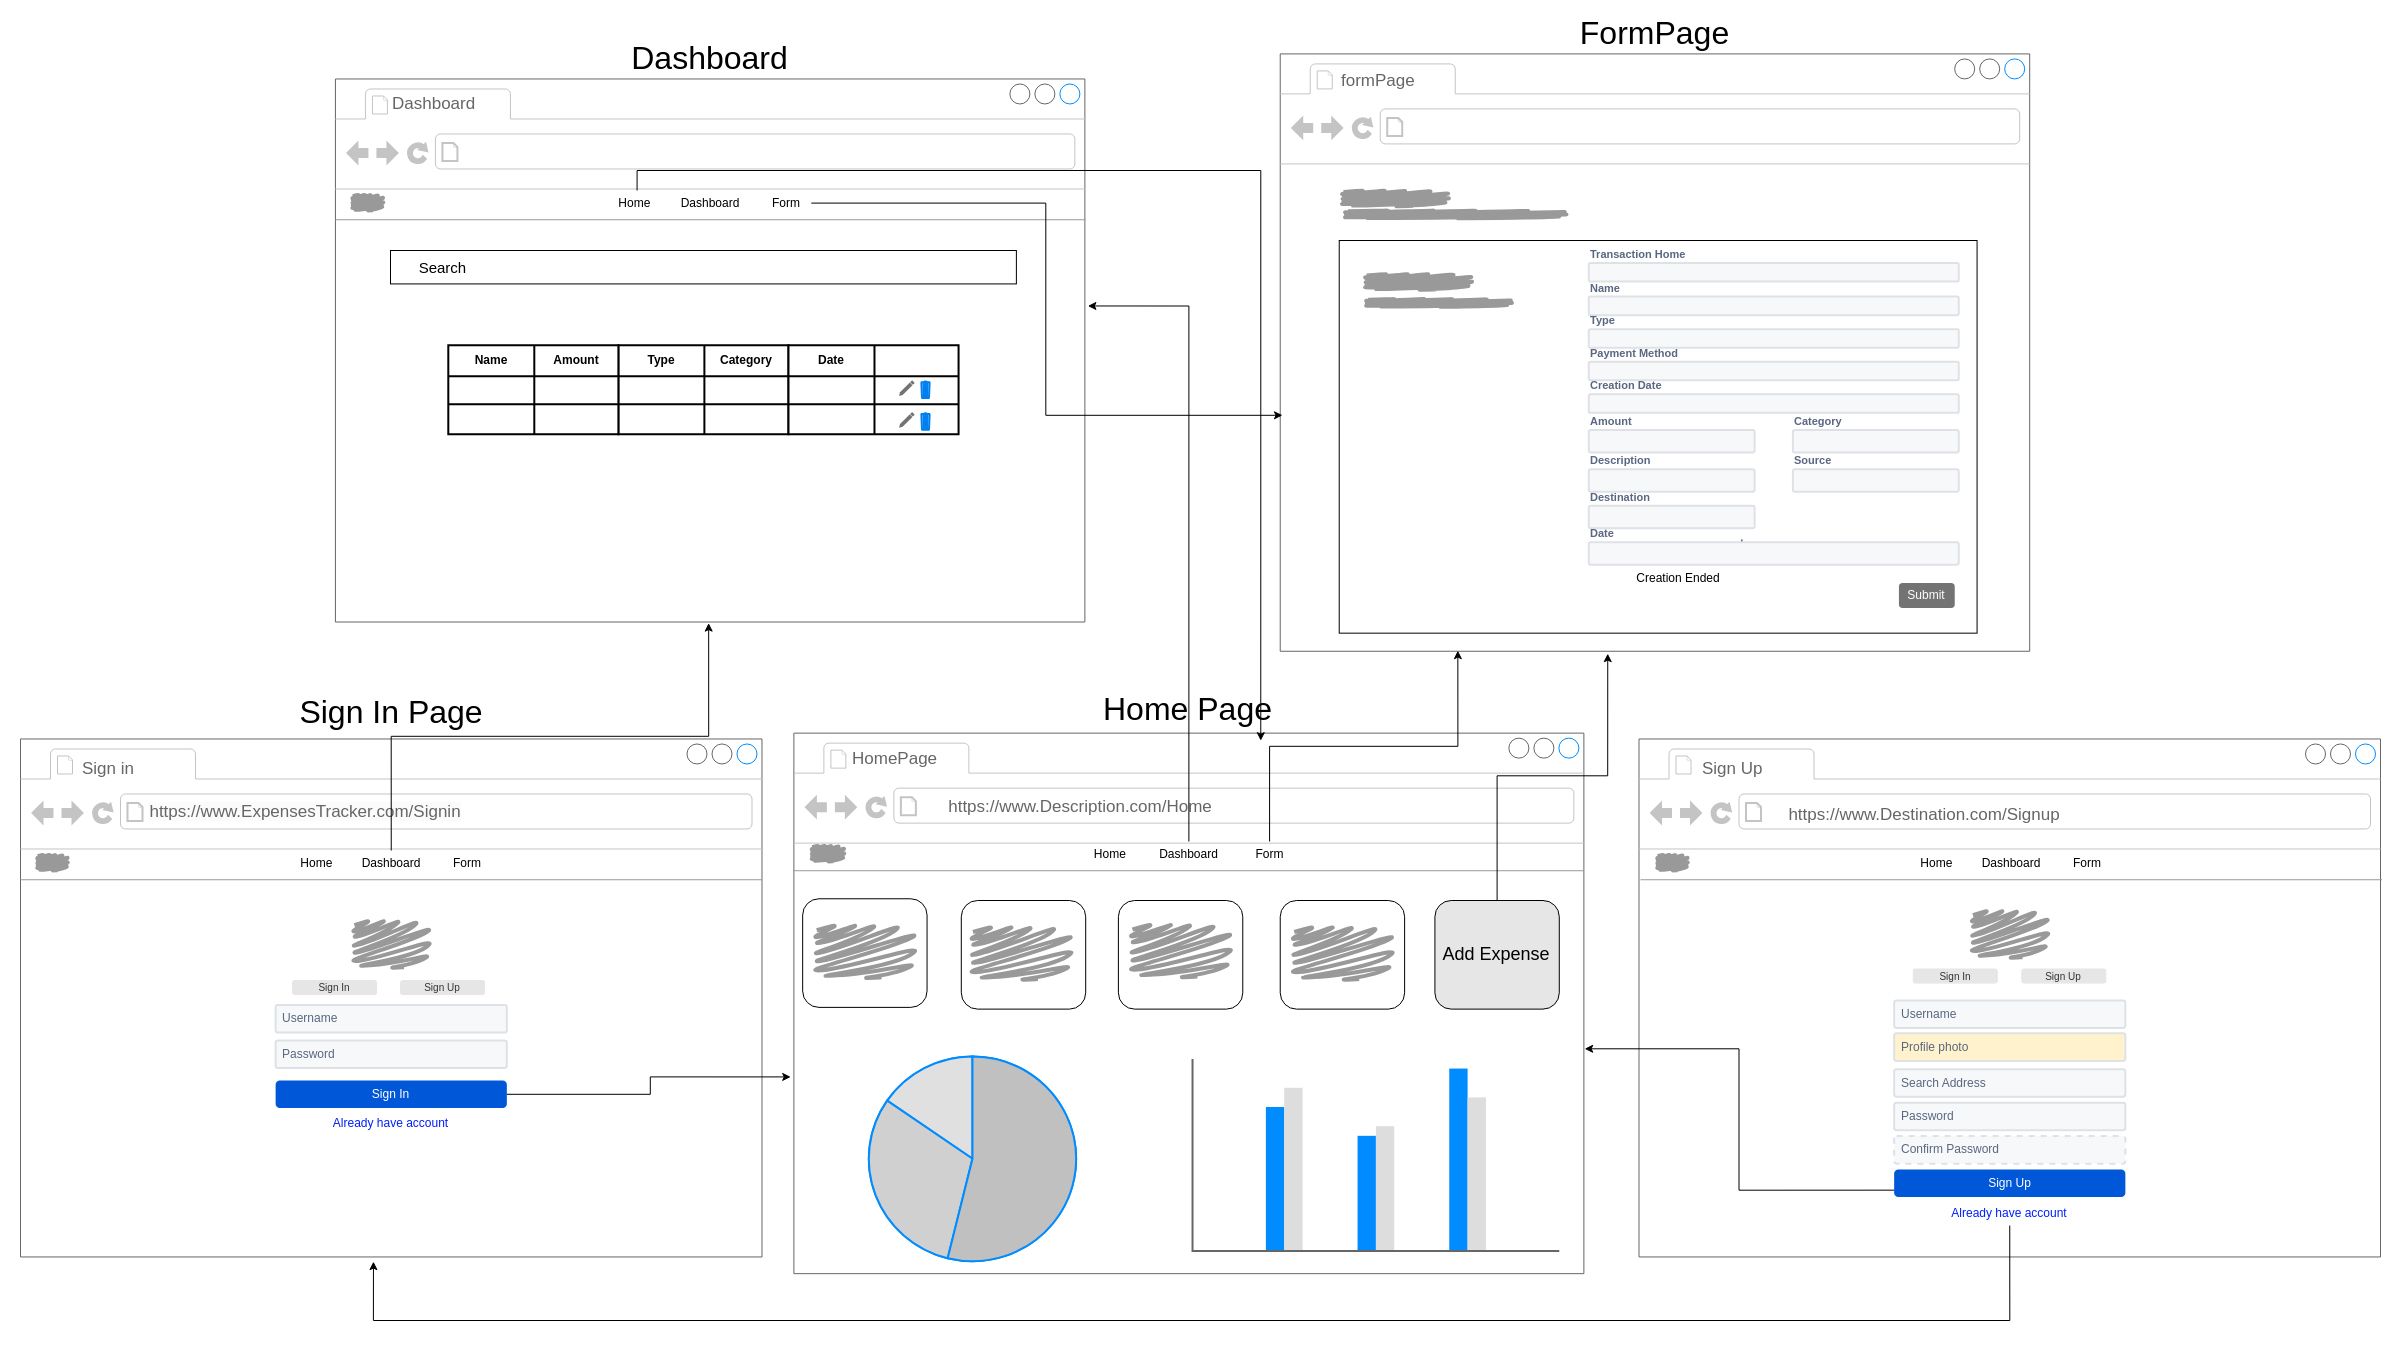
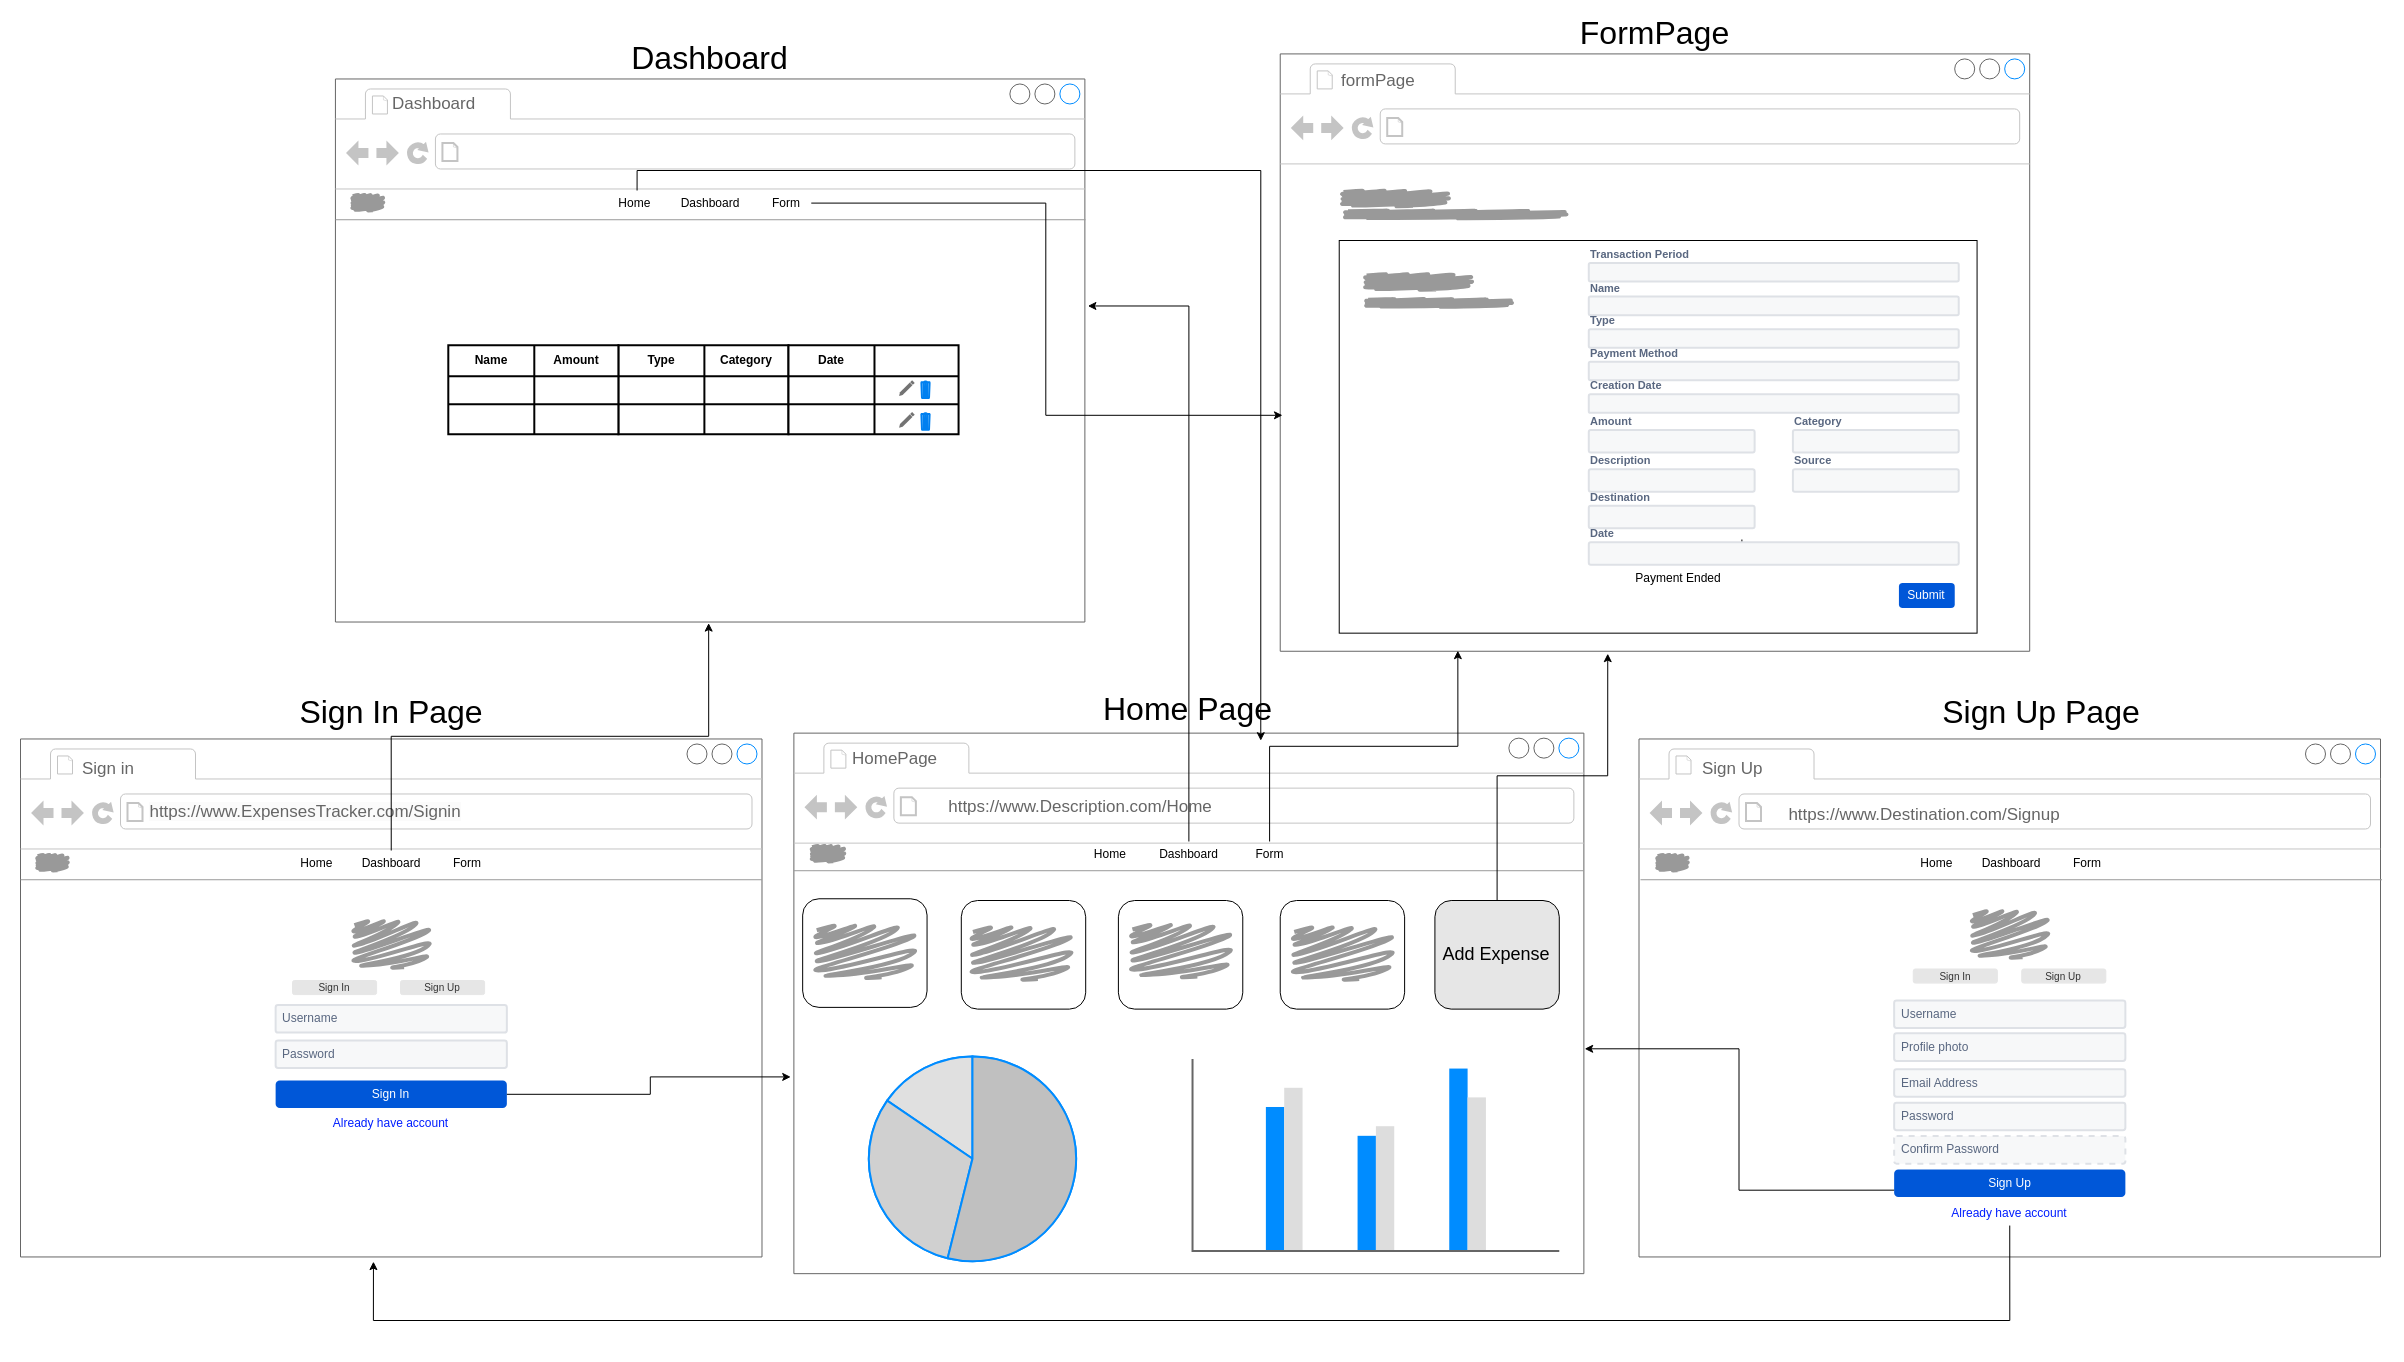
node "Transaction Home": label "Transaction Home" -> "Transaction Period"
node "Search": removed
node "Creation Ended": label "Creation Ended" -> "Payment Ended"
node "Submit": fillcolor #737373 -> #0057d8
node "Sign Up Page": added
node "Profile photo": fillcolor #fff2cc -> #f7f8f9
node "Search Address": label "Search Address" -> "Email Address"
